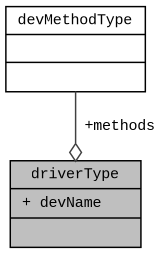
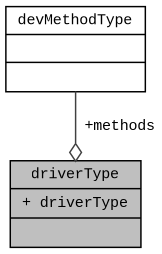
node "driverType": text "+ devName" -> "+ driverType"
